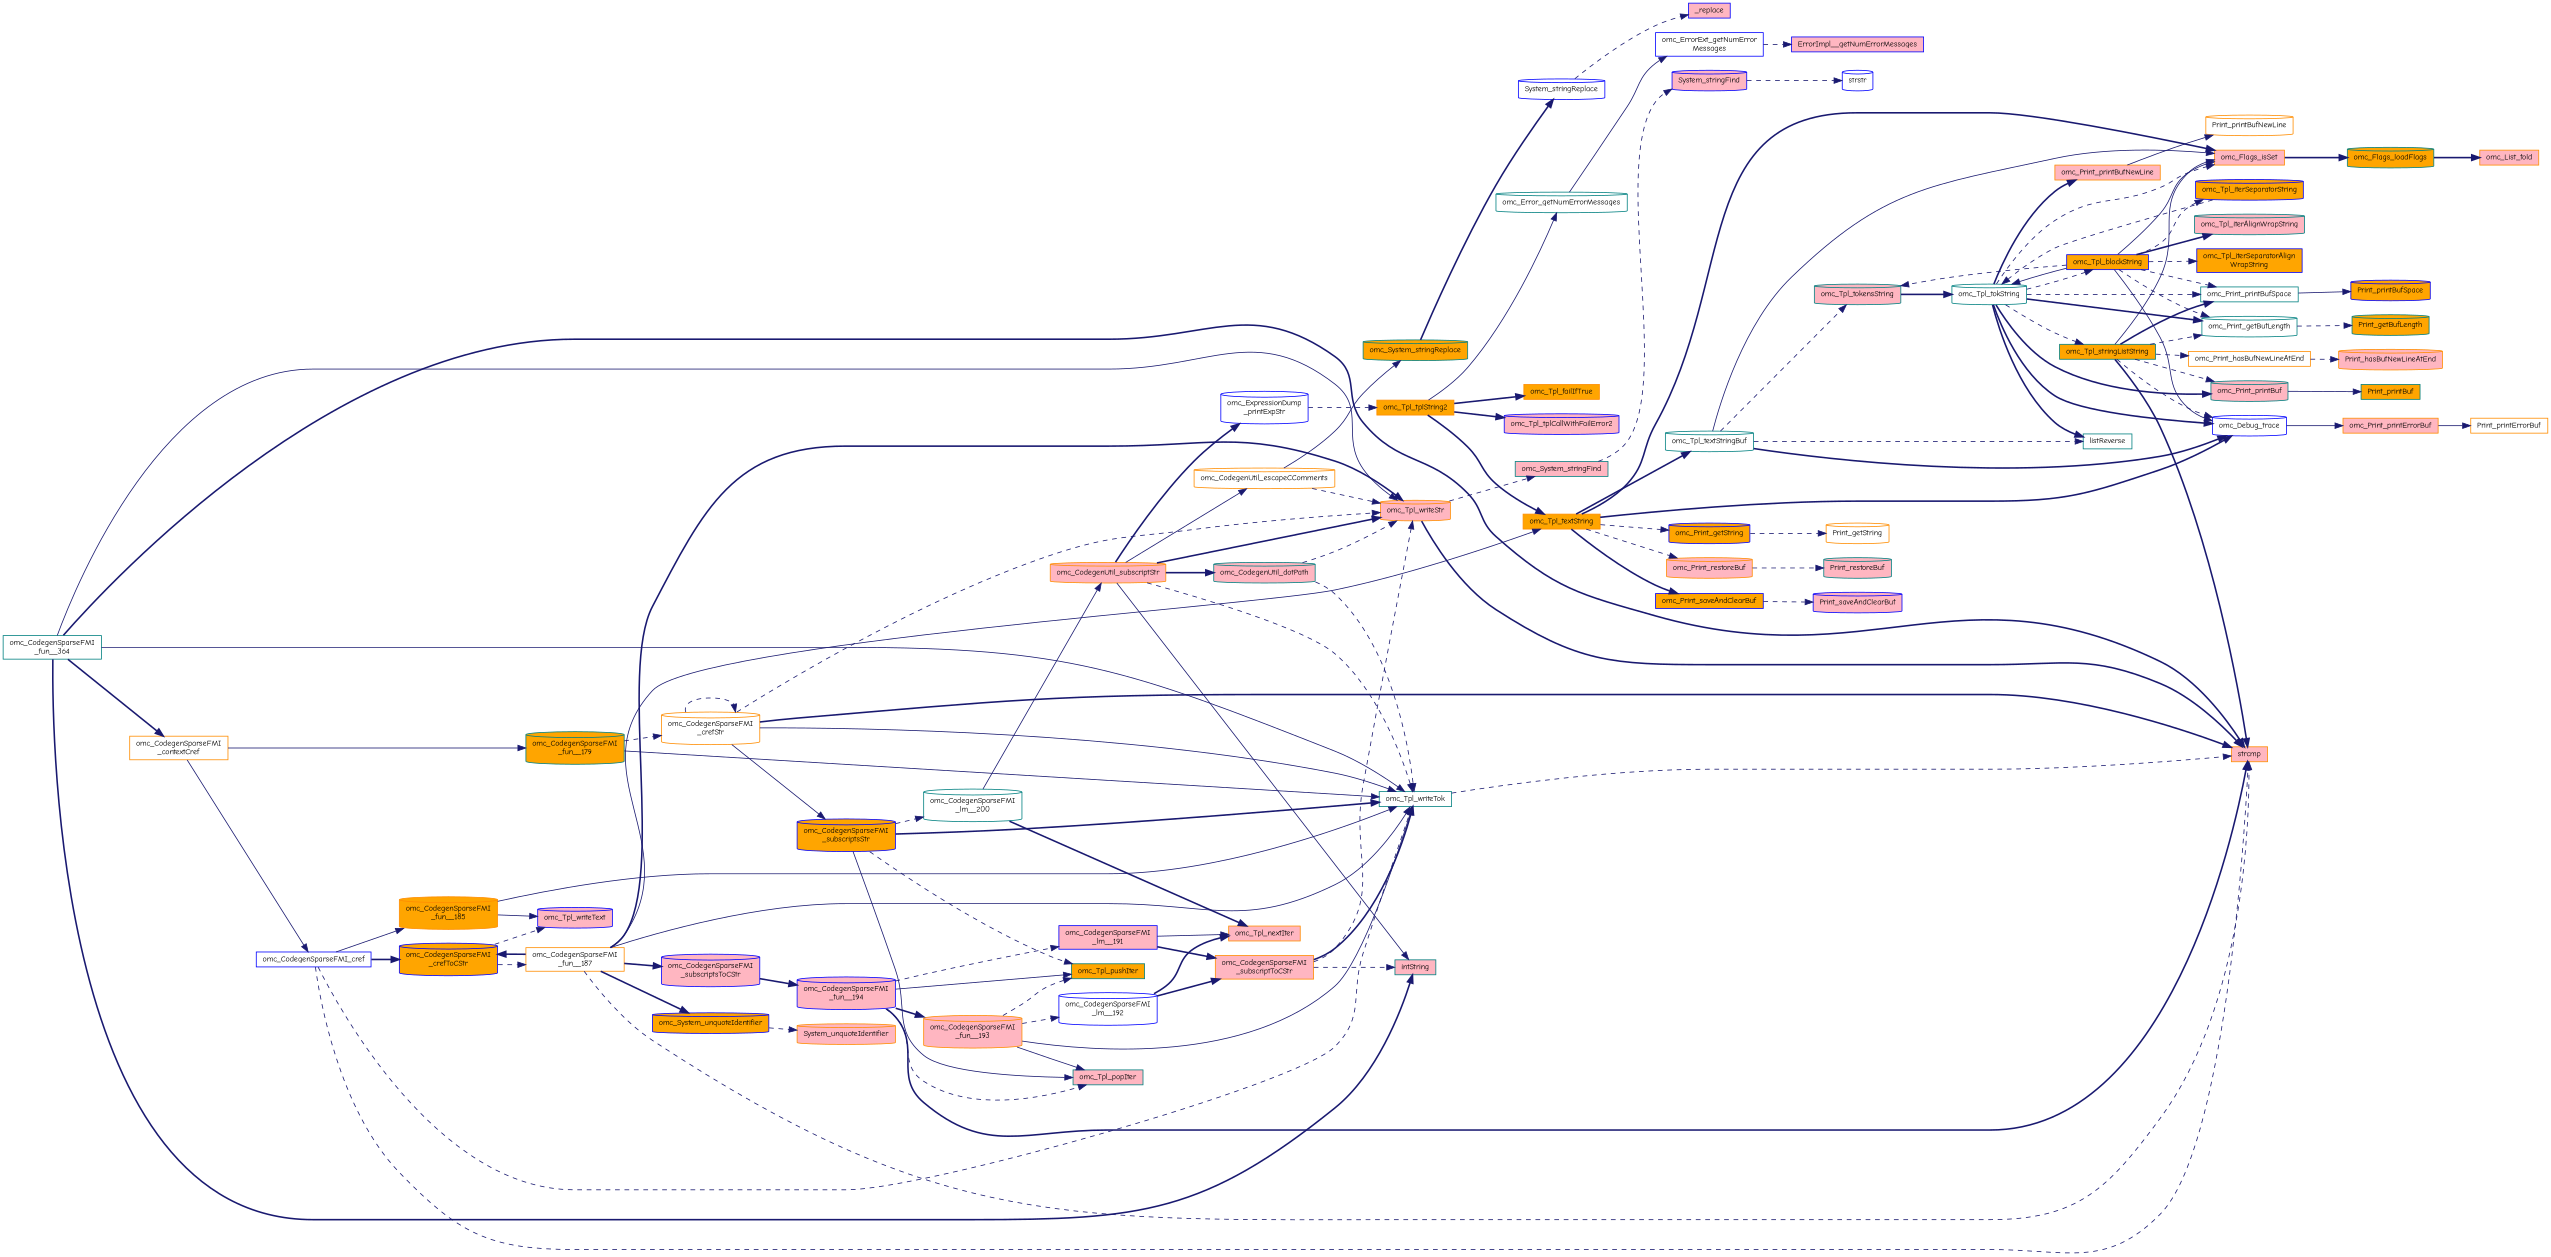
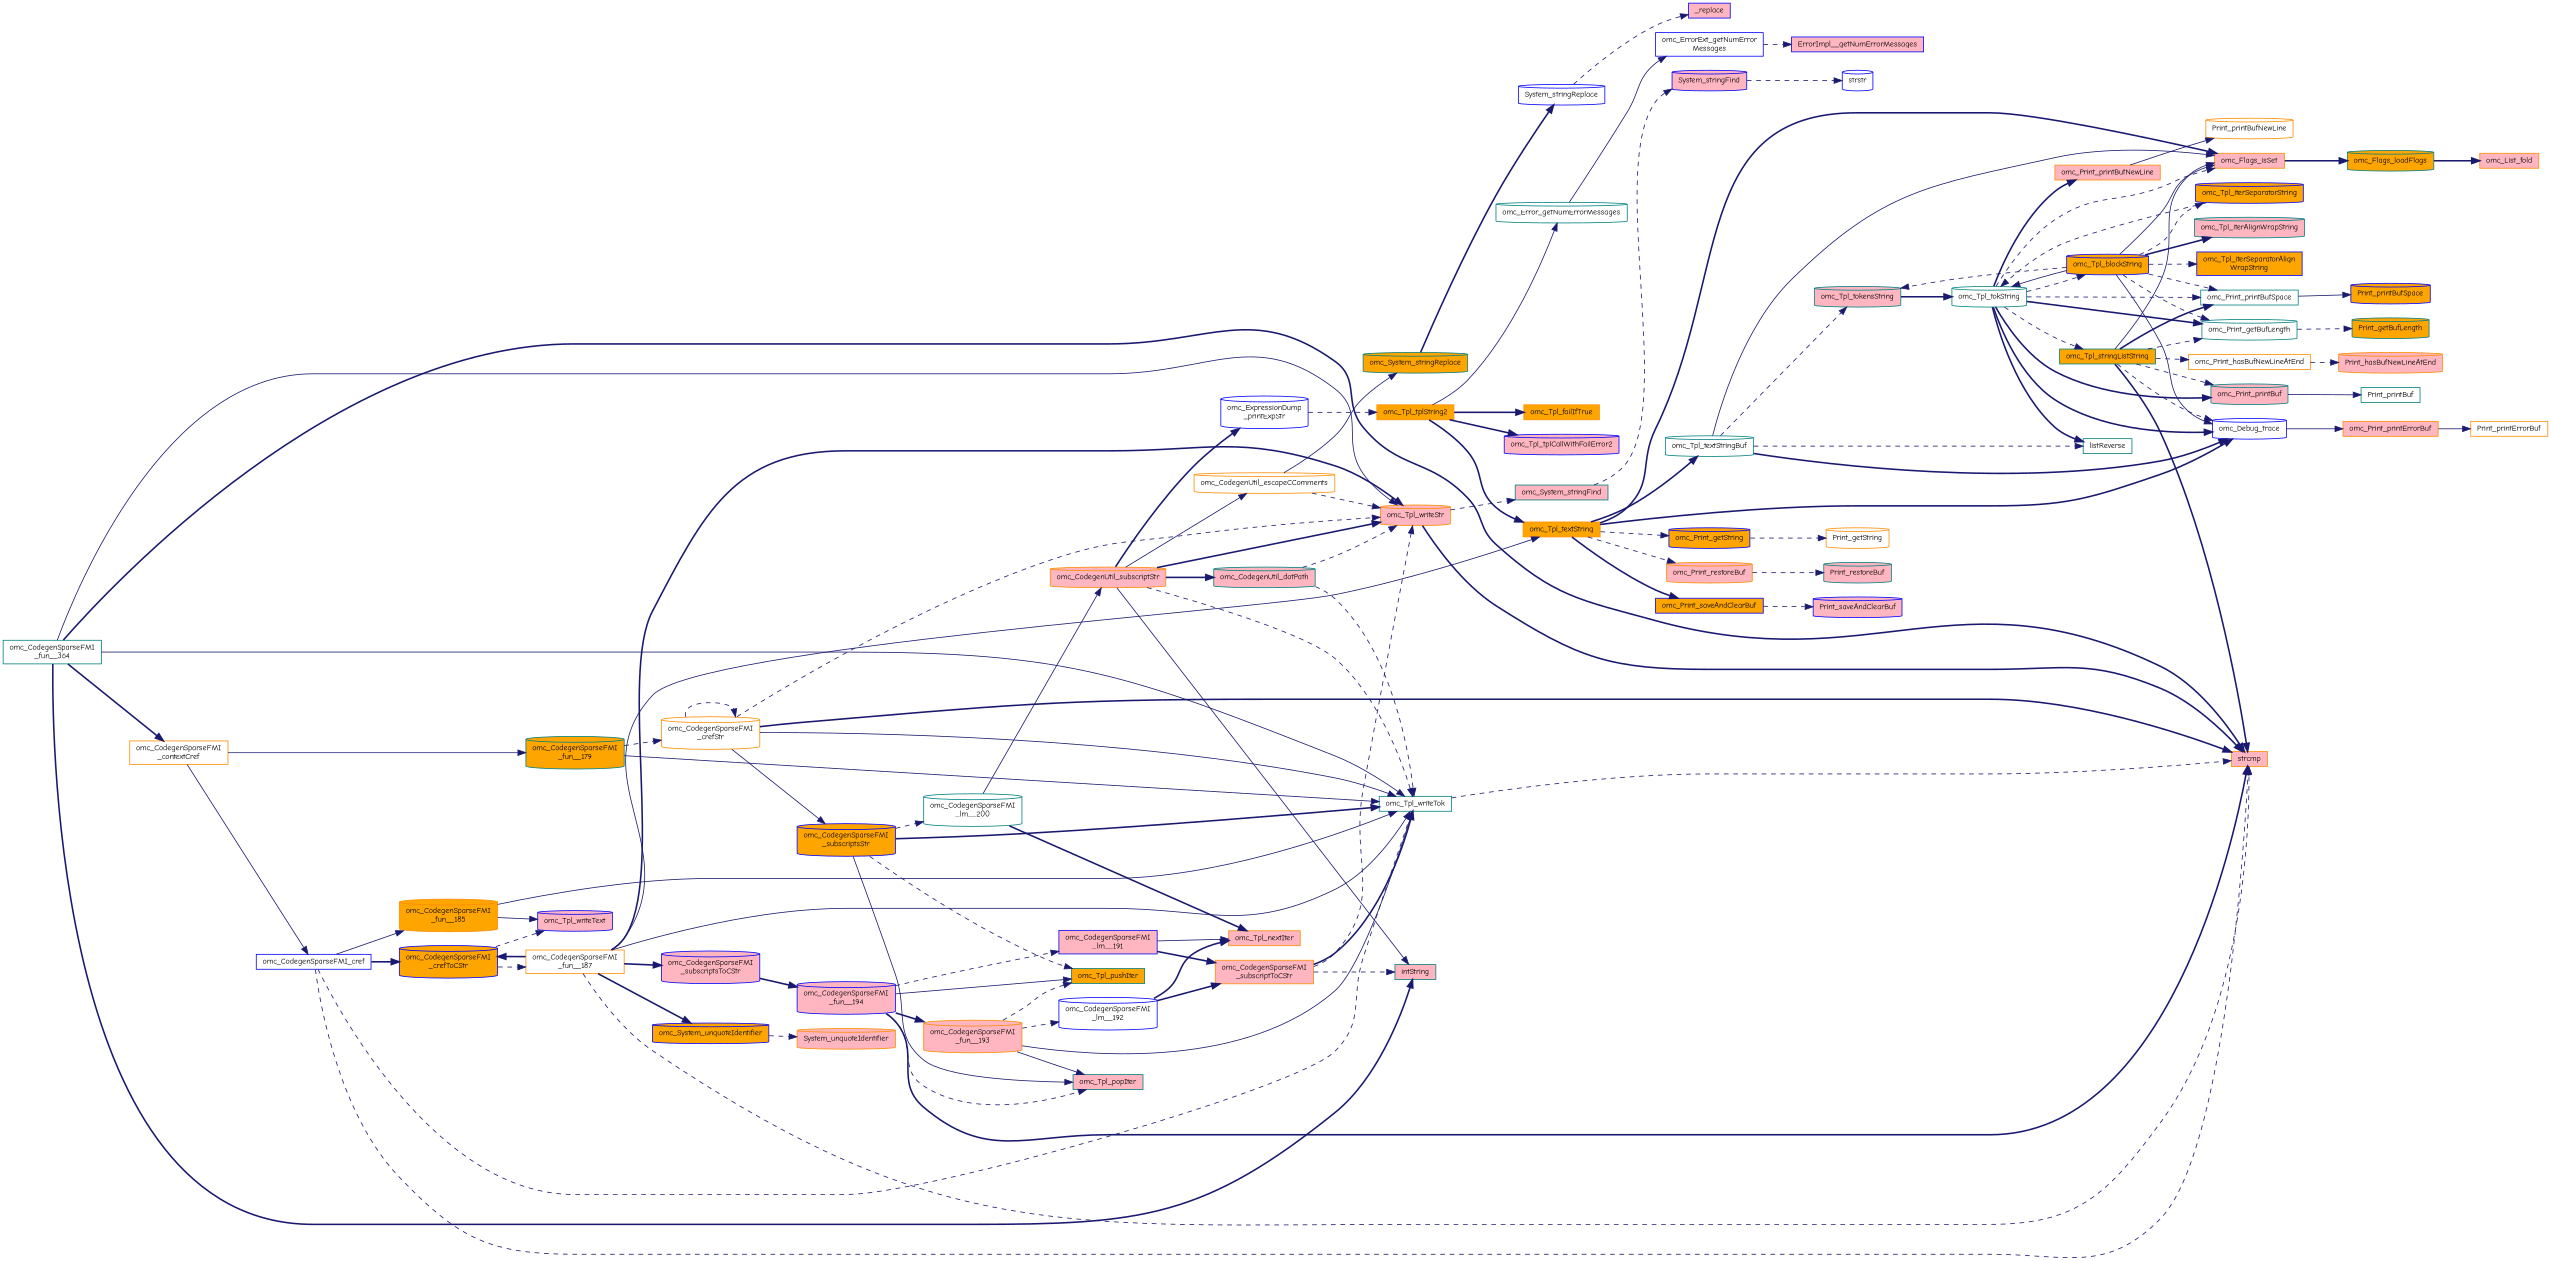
node "omc_Tpl_blockString": shape box -> cylinder
node "Print_printBuf": fillcolor orange -> white
